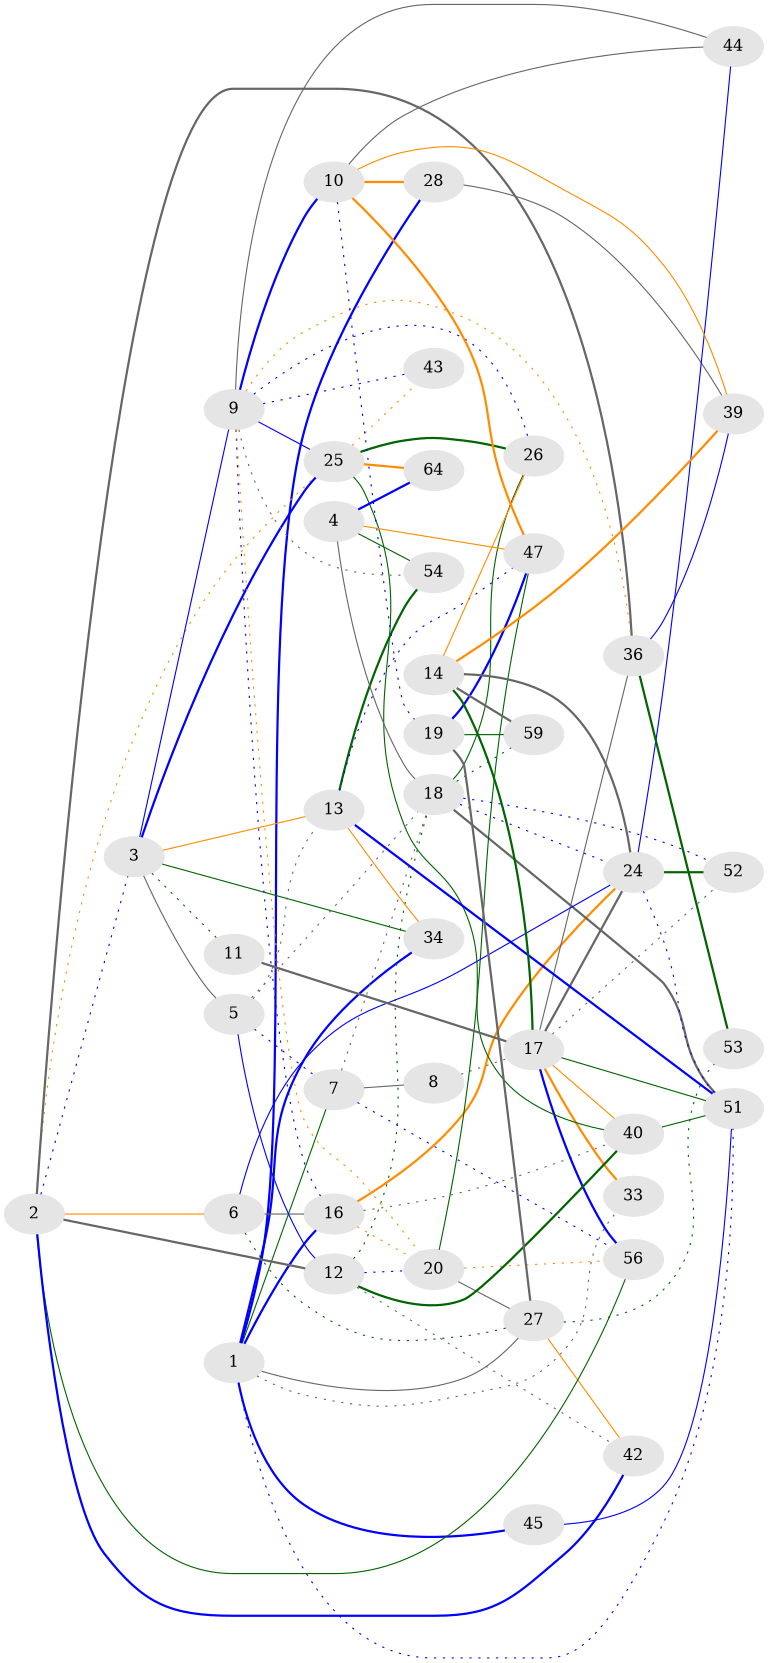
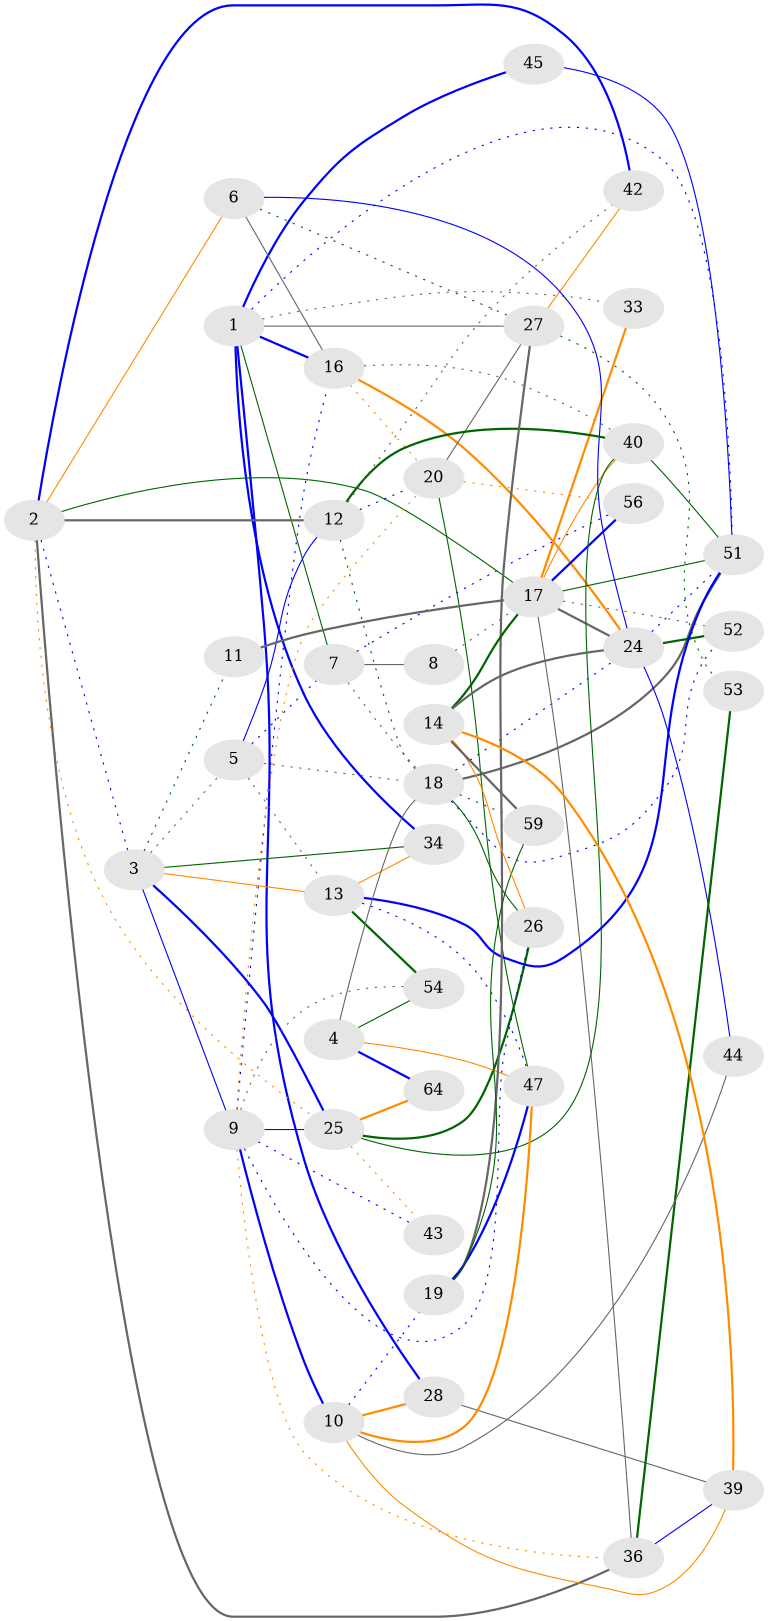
edge "44" -- "9": removed
edge "3" -- "5": style solid -> dotted
edge "2" -- "56": now "2" -- "17"
